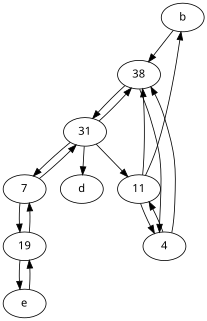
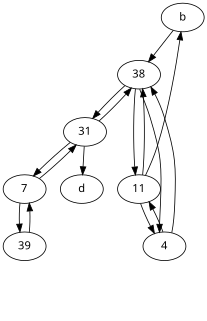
edge "31" -> "11": now "38" -> "11"
node "19": label "19" -> "39"
node "e": removed
